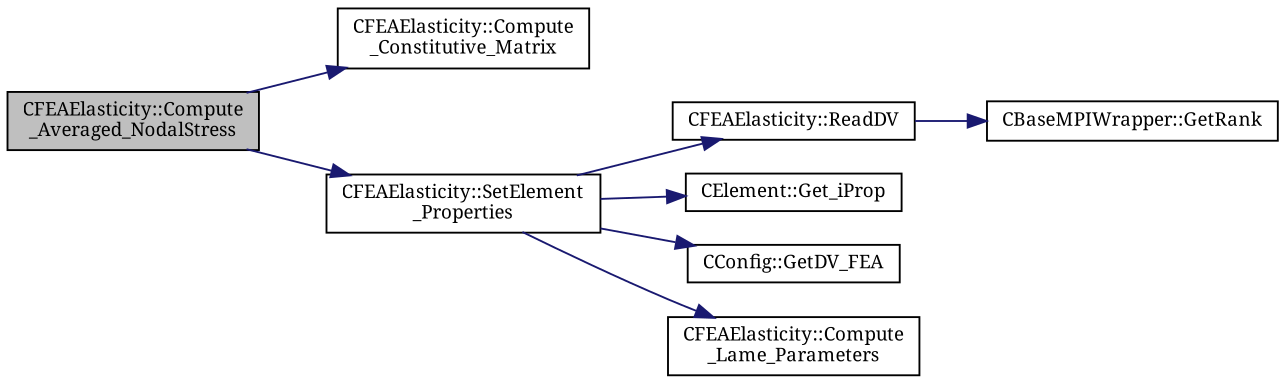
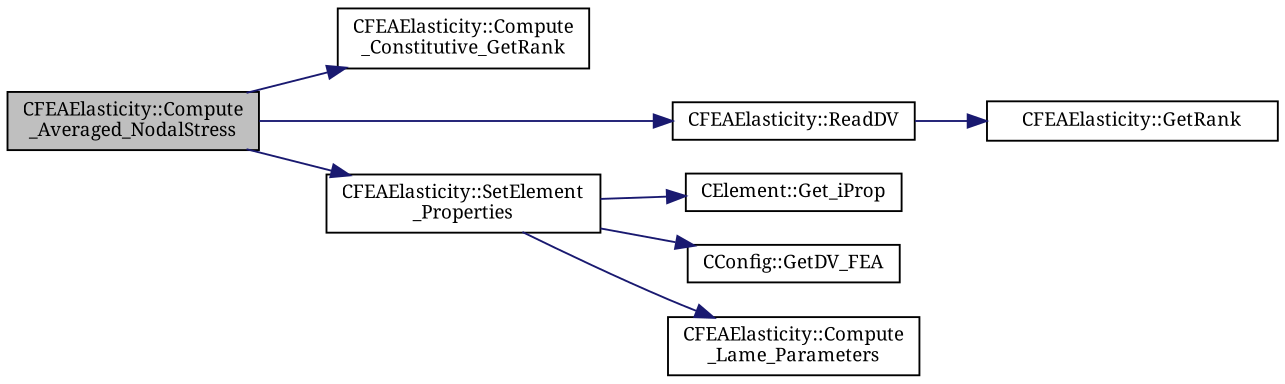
node "CFEAElasticity::Compute _Constitutive_Matrix": label "CFEAElasticity::Compute _Constitutive_Matrix" -> "CFEAElasticity::Compute _Constitutive_GetRank"
node "CBaseMPIWrapper::GetRank": label "CBaseMPIWrapper::GetRank" -> "CFEAElasticity::GetRank"
edge "CFEAElasticity::SetElement _Properties" -> "CFEAElasticity::ReadDV": now "CFEAElasticity::Compute _Averaged_NodalStress" -> "CFEAElasticity::ReadDV"
